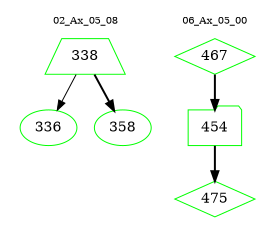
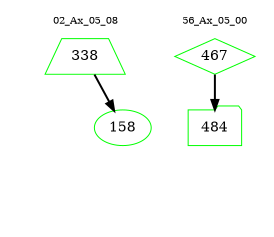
cluster "06_Ax_05_00": label "06_Ax_05_00" -> "56_Ax_05_00"
node "336": removed
node "358": label "358" -> "158"
node "454": label "454" -> "484"
node "475": removed
